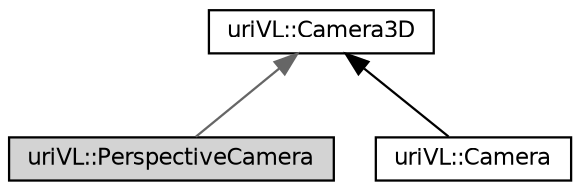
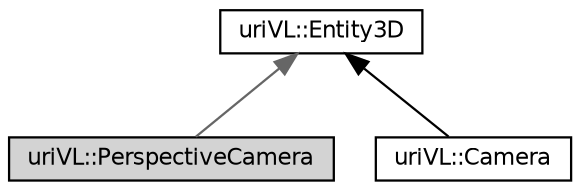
node "uriVL::Camera3D": label "uriVL::Camera3D" -> "uriVL::Entity3D"
